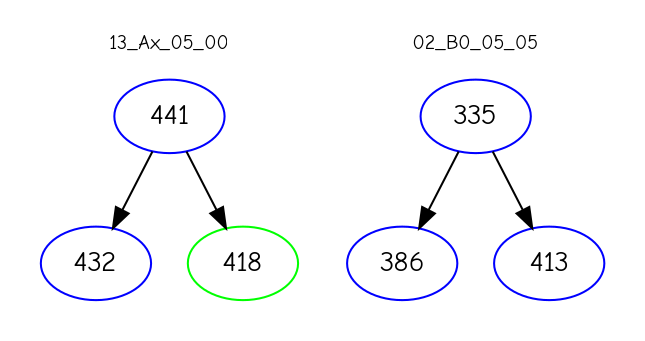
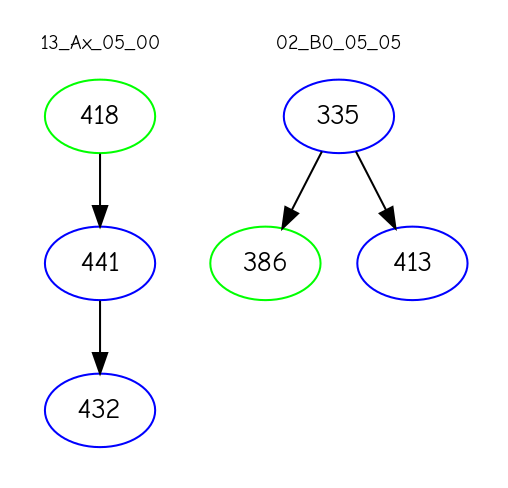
edge "441" -> "418": reversed
node "386": color blue -> green
